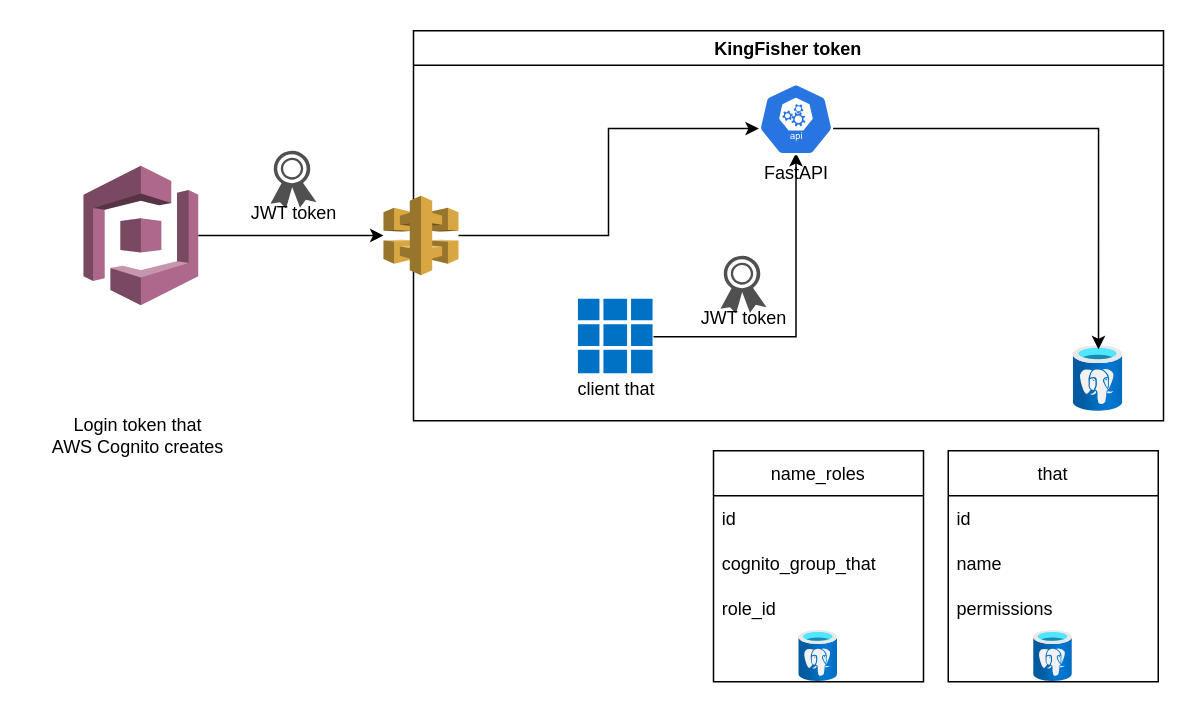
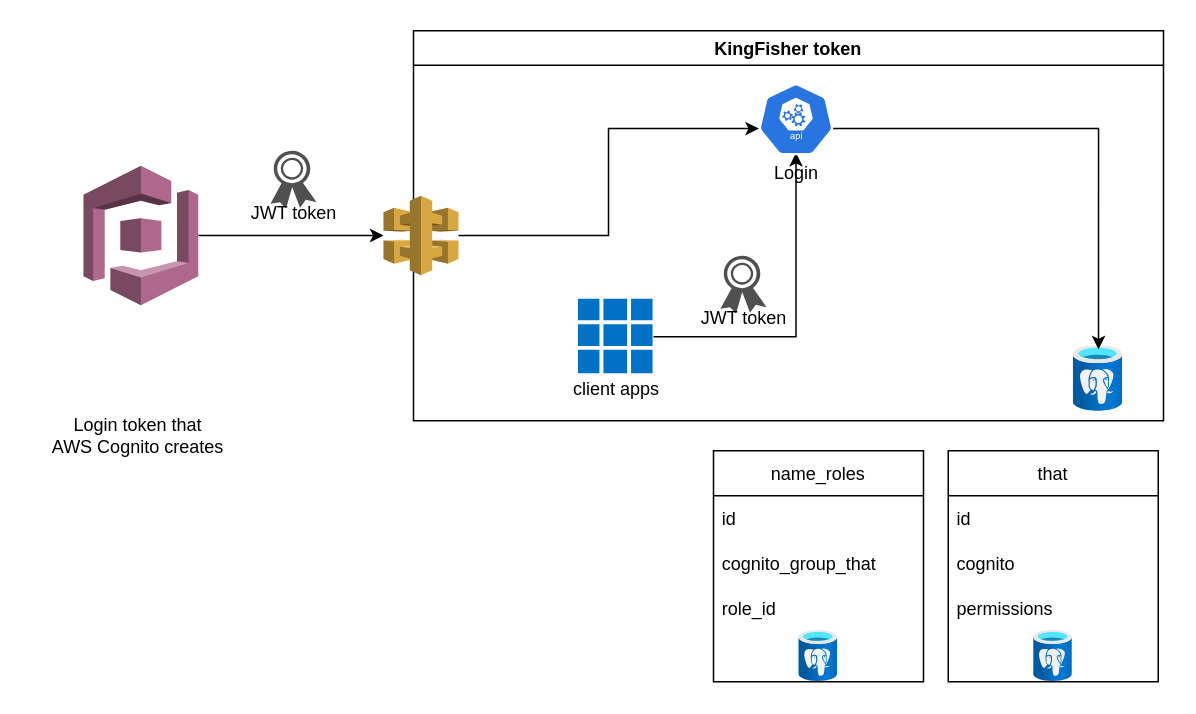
node "FastAPI": label "FastAPI" -> "Login"
node "client that": label "client that" -> "client apps"
node "name": label "name" -> "cognito"
